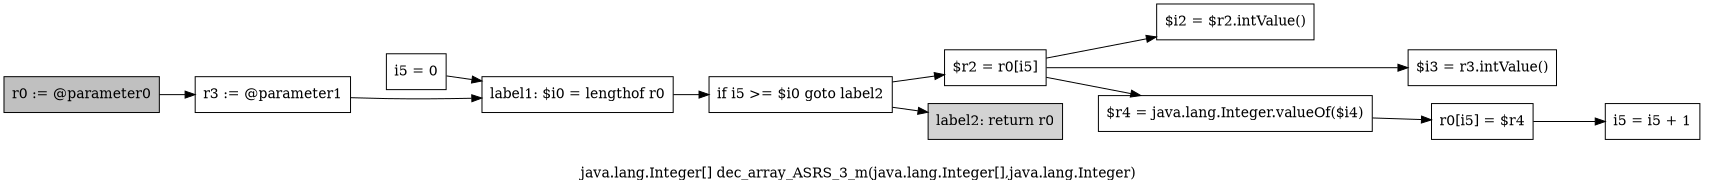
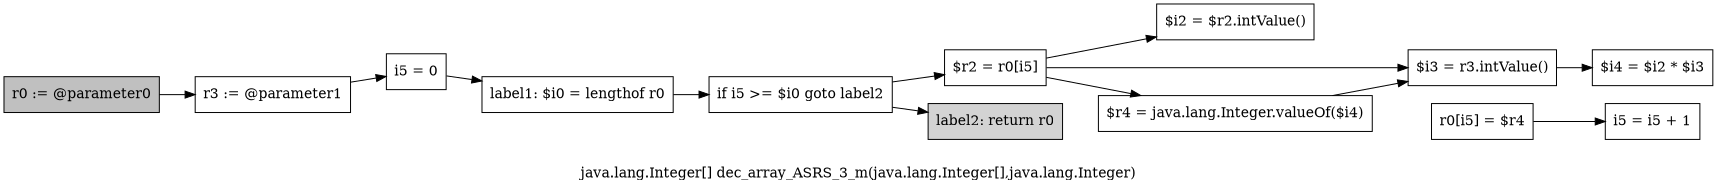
node "$i4 = $i2 * $i3": added
edge "r3 := @parameter1" -> "label1: $i0 = lengthof r0": now "r3 := @parameter1" -> "i5 = 0"
edge "$r4 = java.lang.Integer.valueOf($i4)" -> "r0[i5] = $r4": now "$r4 = java.lang.Integer.valueOf($i4)" -> "$i3 = r3.intValue()"
